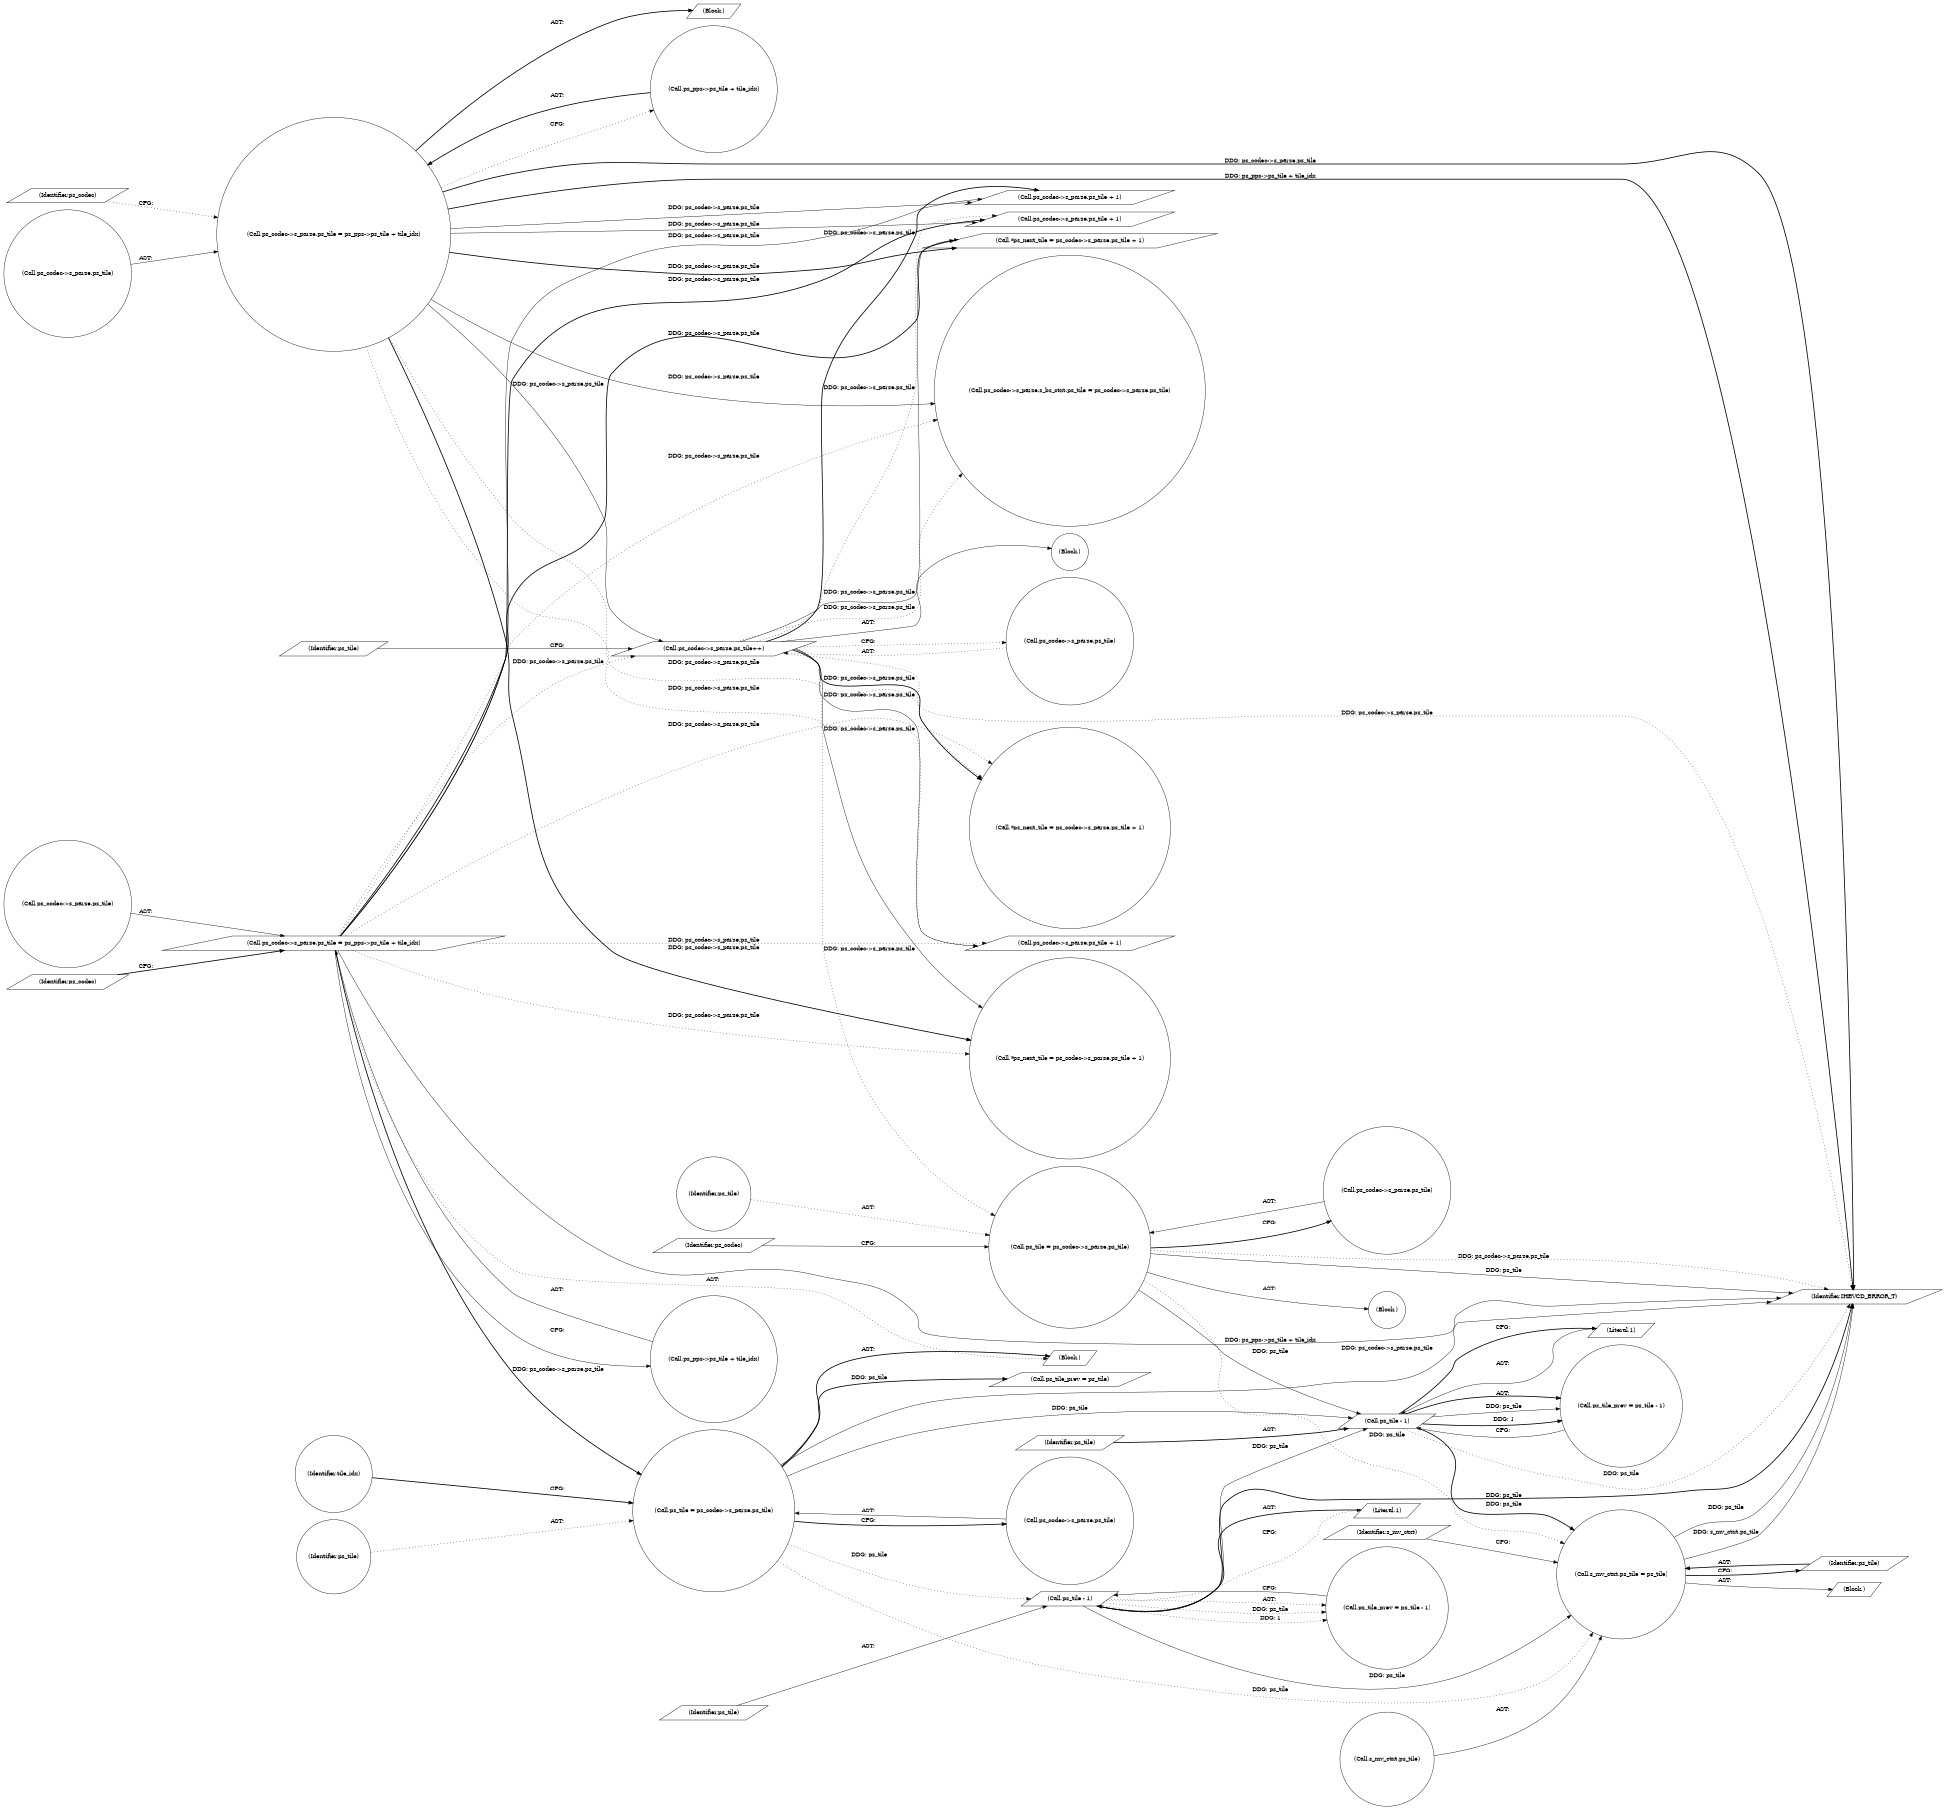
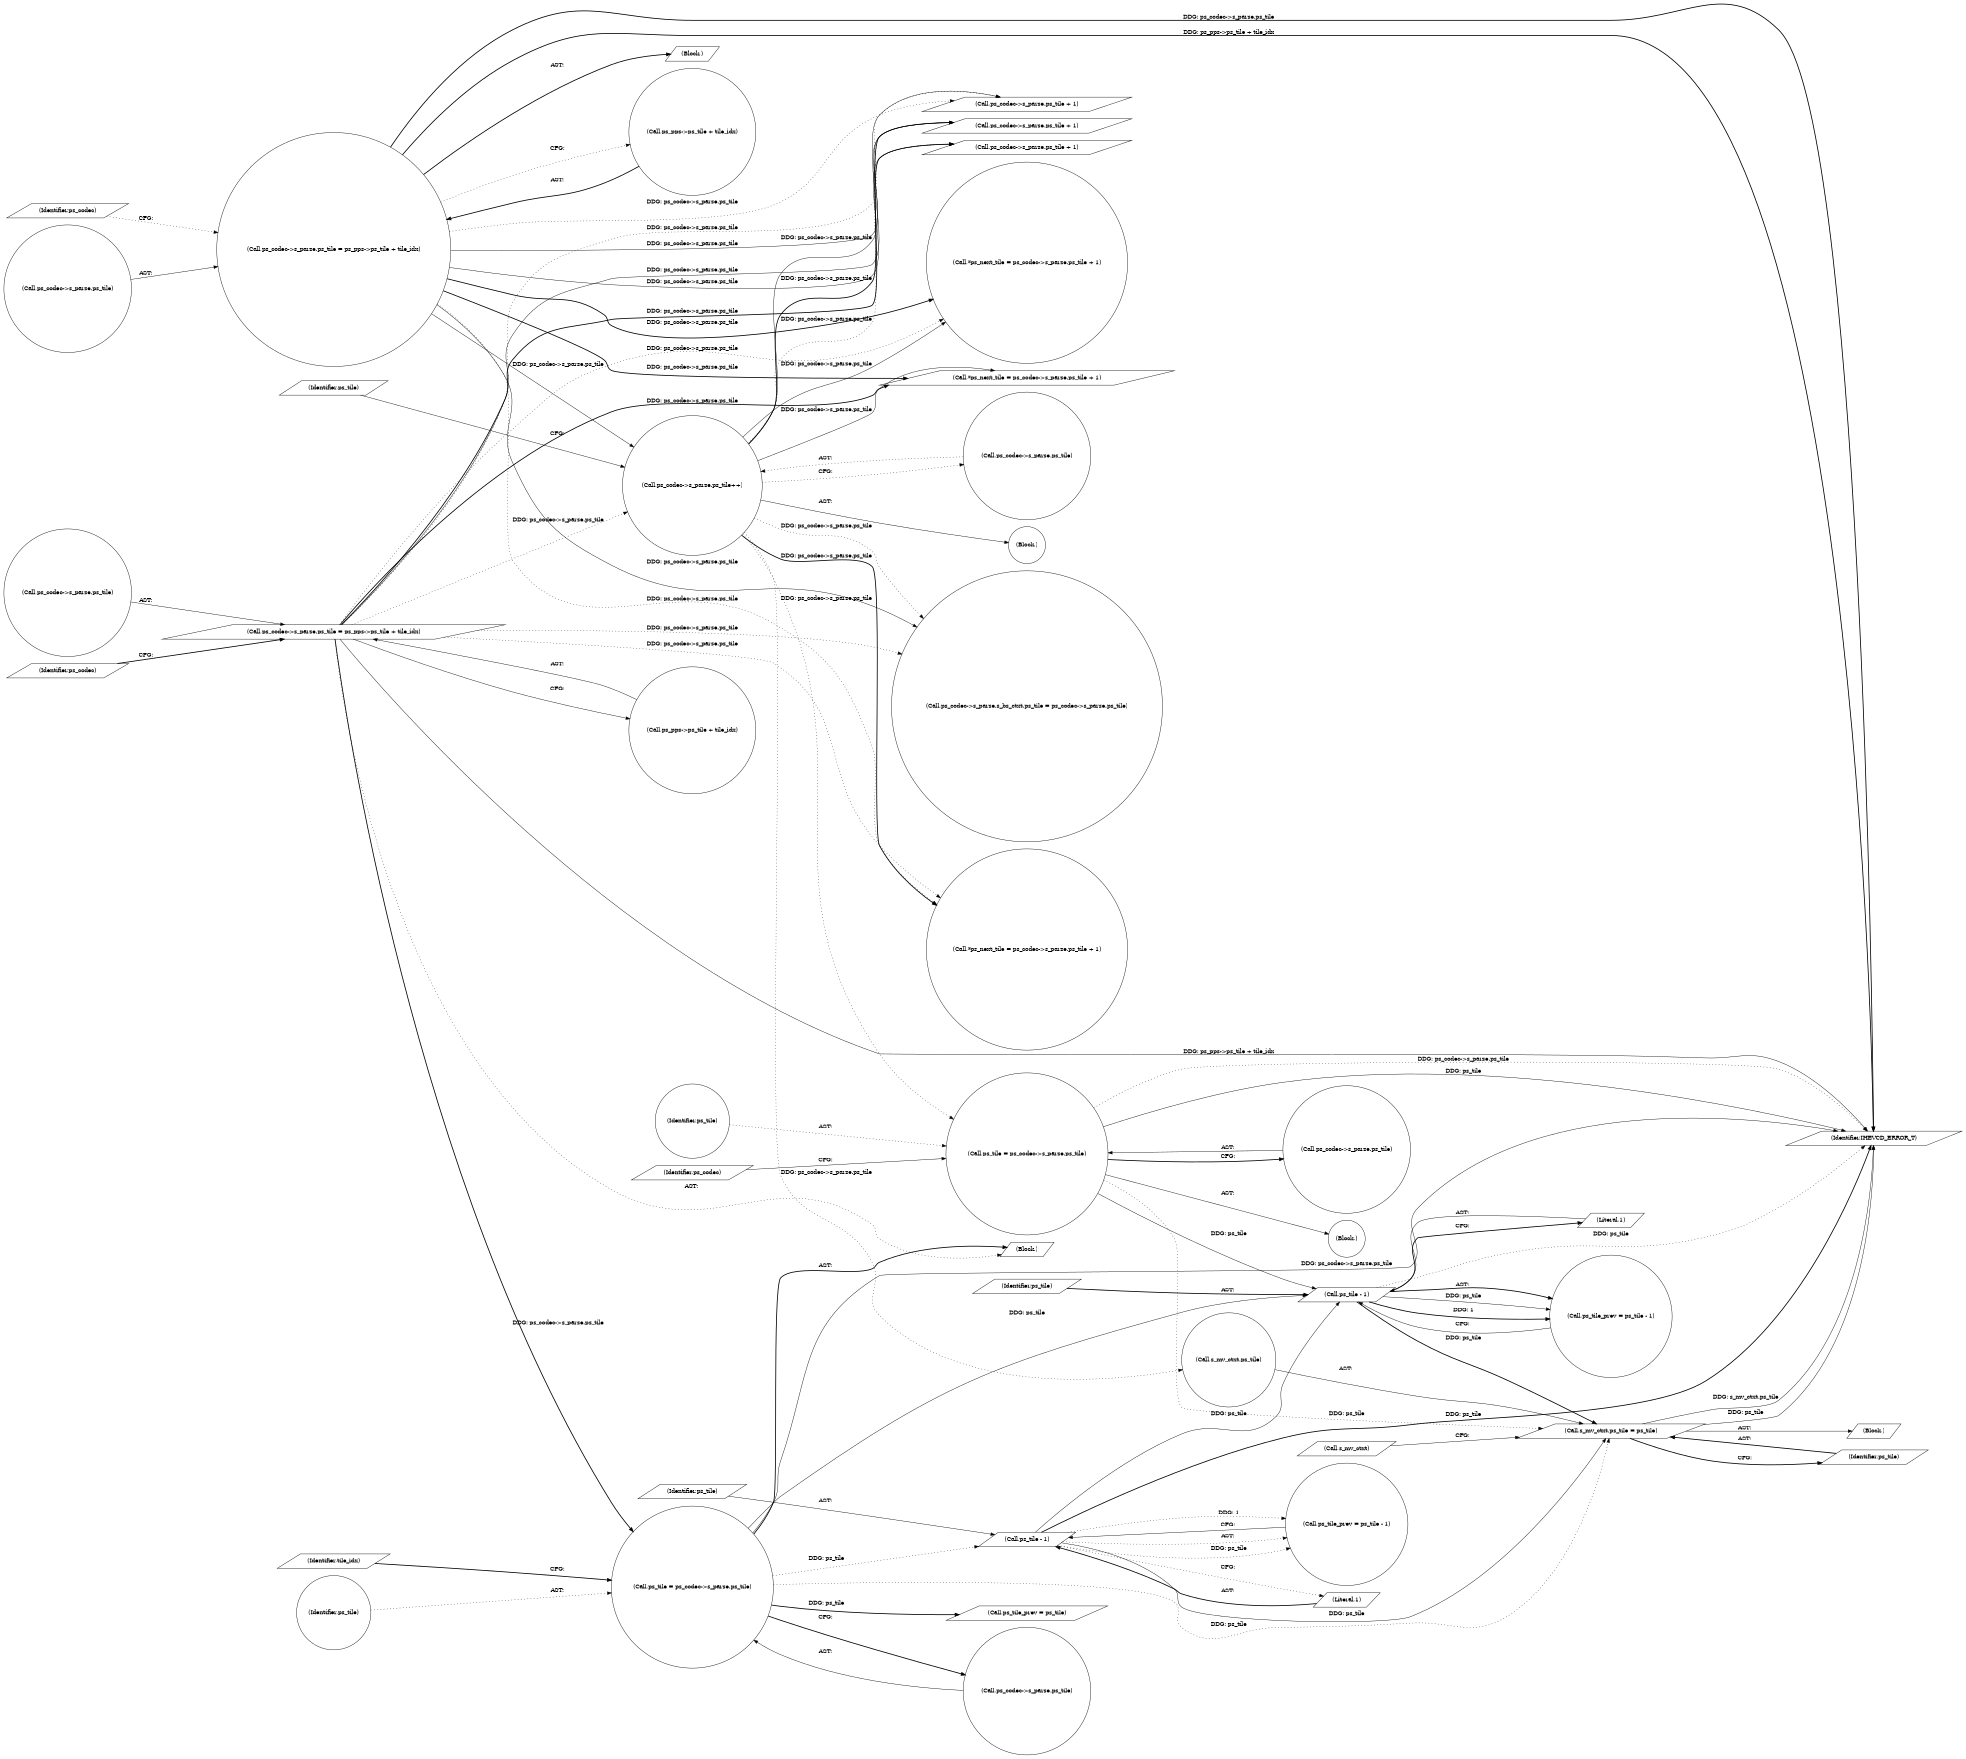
node "(Call,ps_codec->s_parse.ps_tile++)": shape parallelogram -> circle
edge "(Call,ps_codec->s_parse.ps_tile++)" -> "(Identifier,IHEVCD_ERROR_T)": now "(Call,ps_codec->s_parse.ps_tile++)" -> "(Call,s_mv_ctxt.ps_tile)"
node "(Identifier,tile_idx)": shape circle -> parallelogram
node "(Identifier,s_mv_ctxt)": label "(Identifier,s_mv_ctxt)" -> "(Call,s_mv_ctxt)"
node "(Call,s_mv_ctxt.ps_tile = ps_tile)": shape circle -> parallelogram
